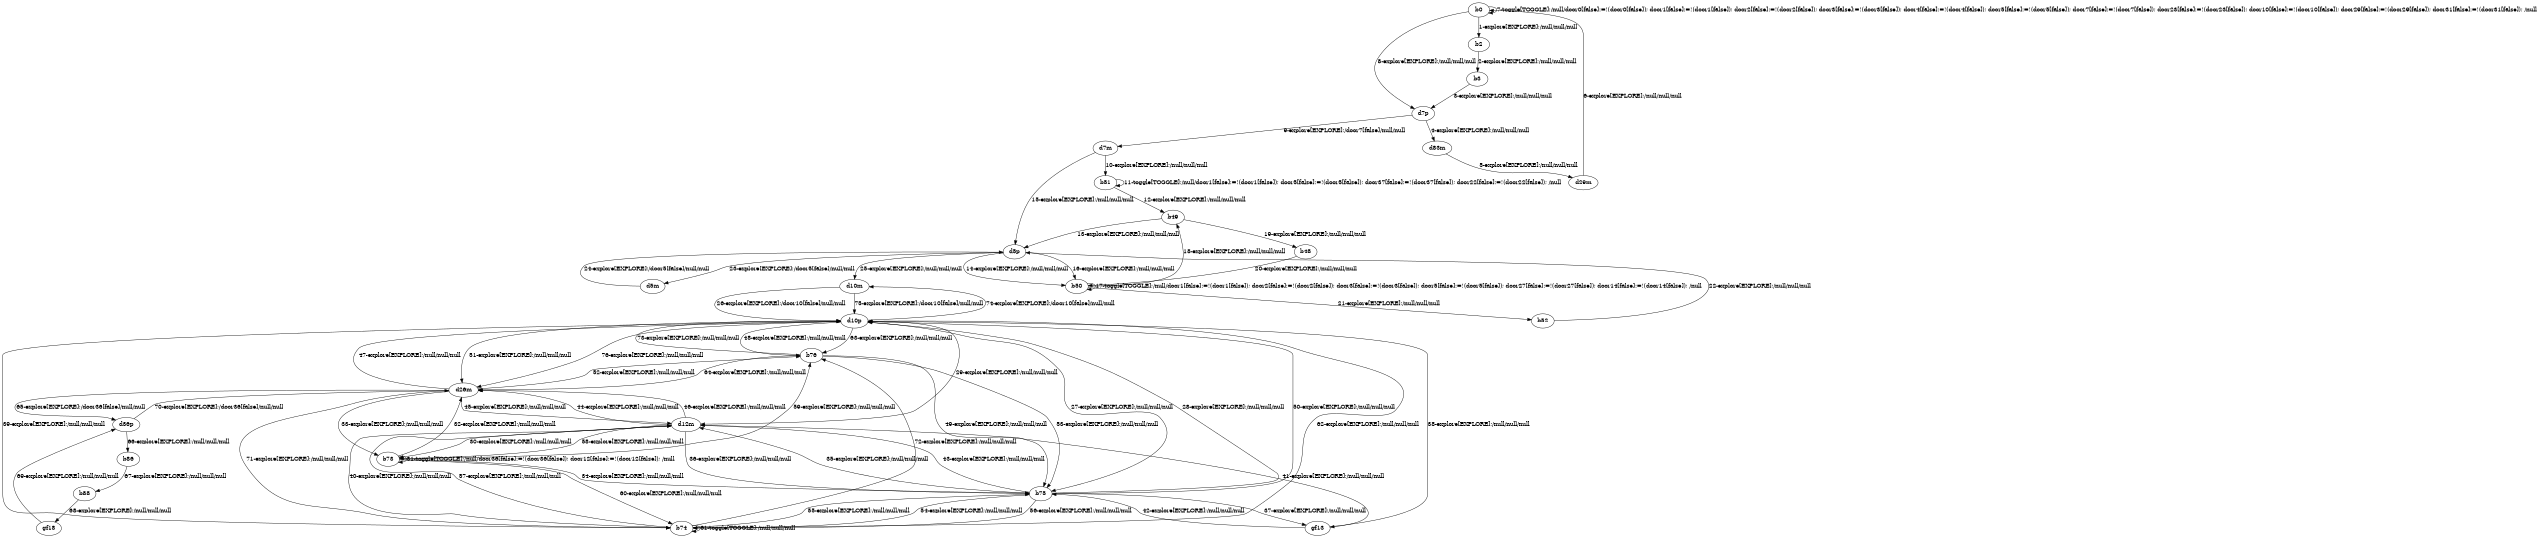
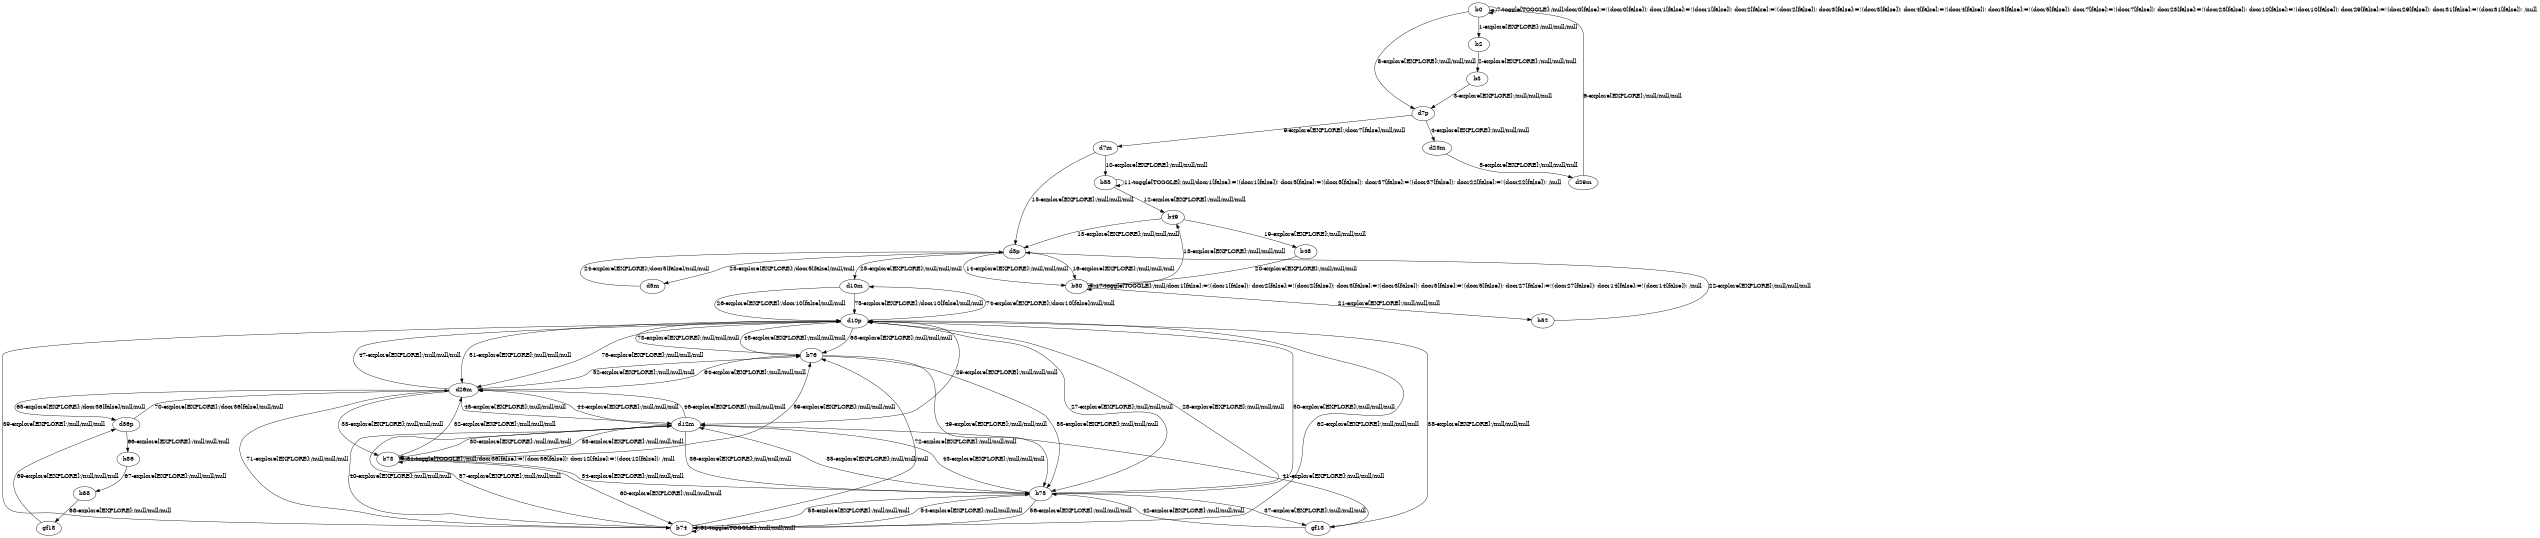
node "d83m": label "d83m" -> "d23m"
node "b51": label "b51" -> "b55"
